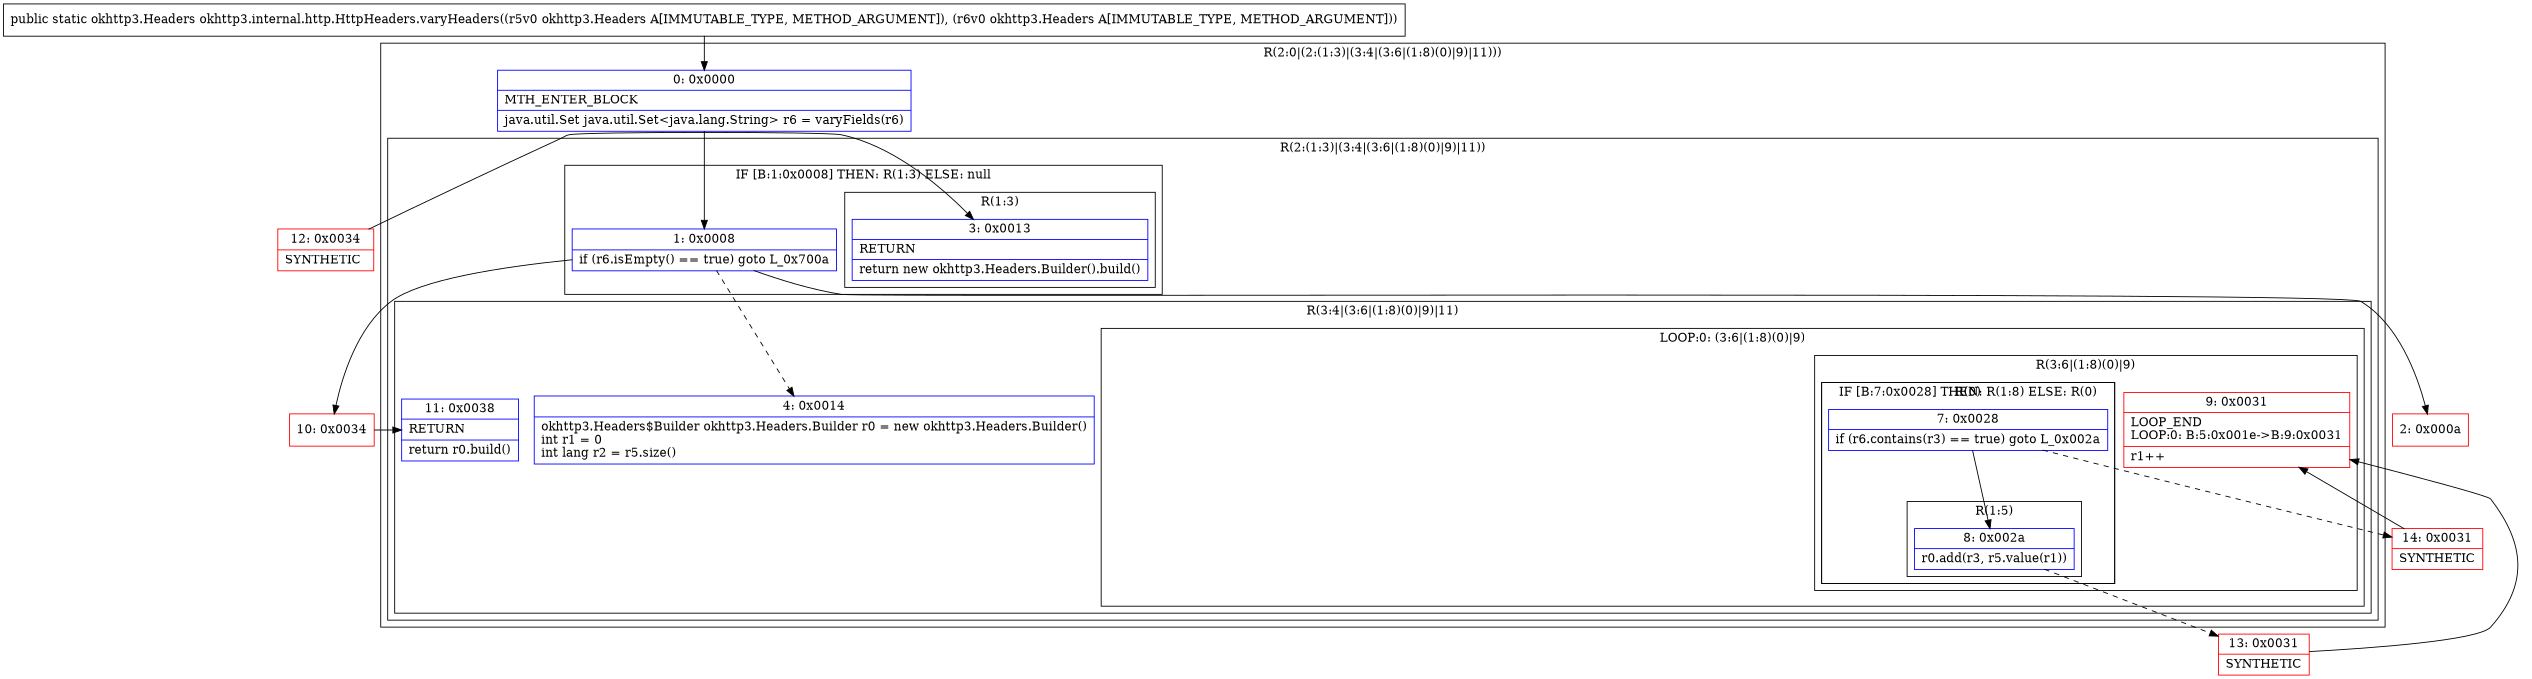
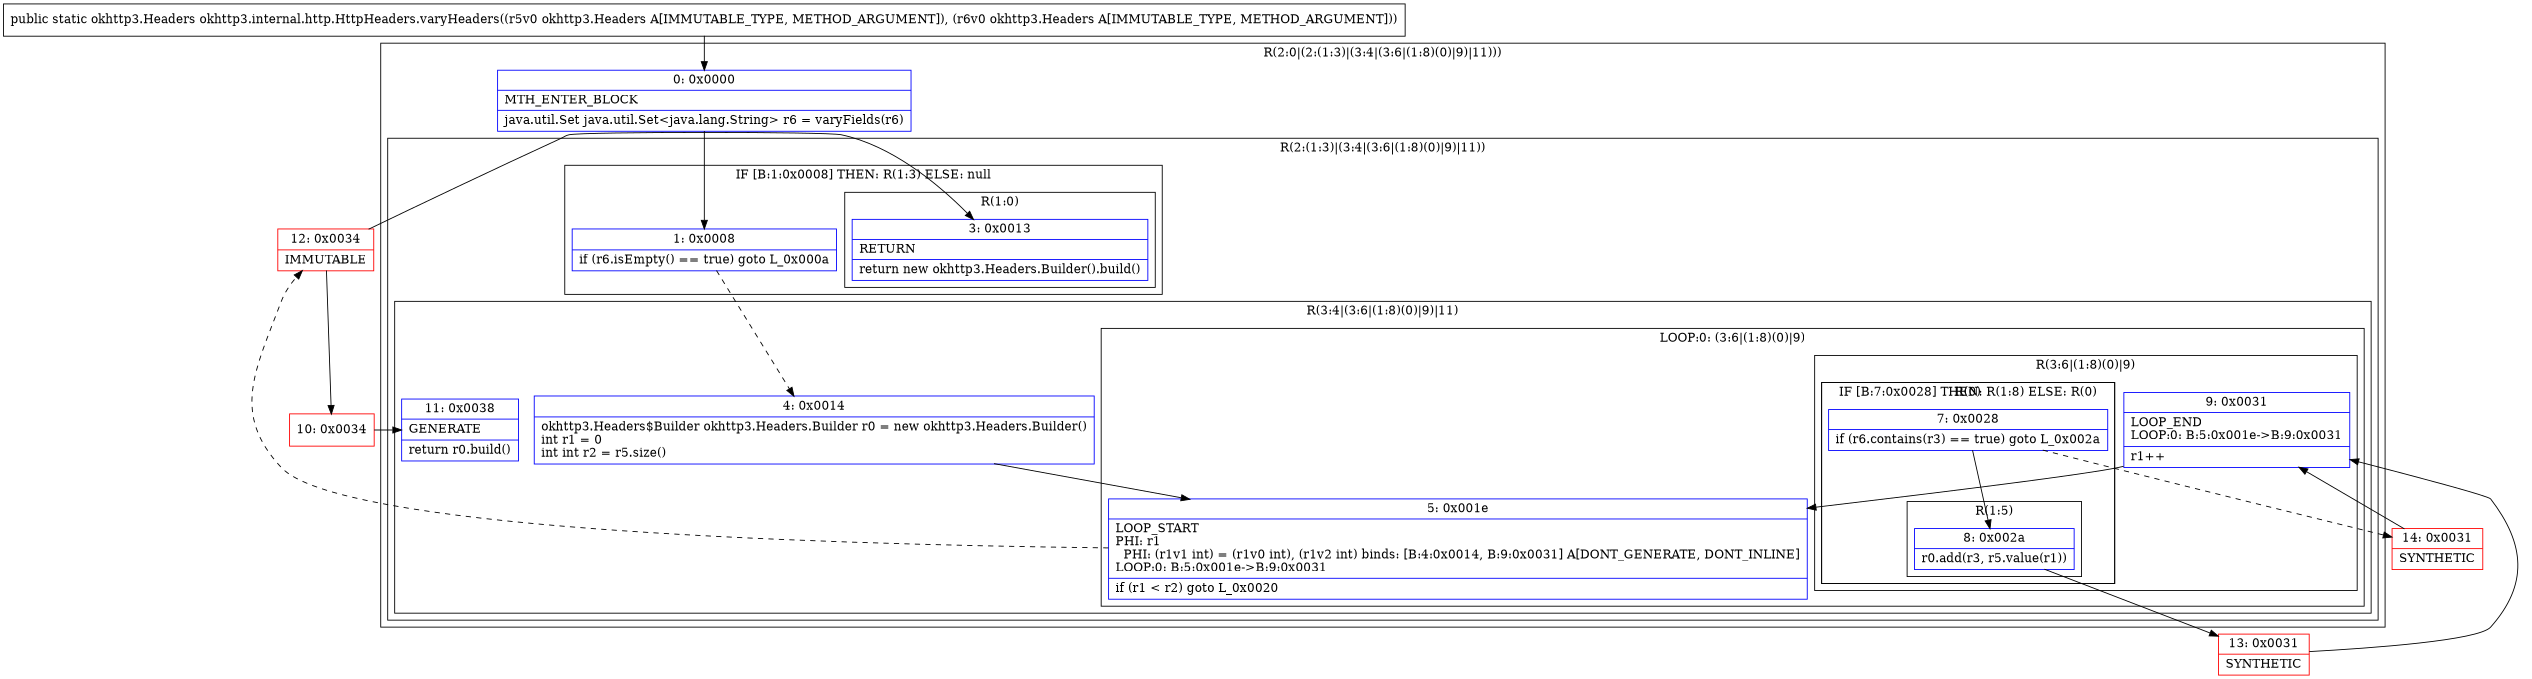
cluster "R(1:3)": label "R(1:3)" -> "R(1:0)"
node "12: 0x0034": text "SYNTHETIC" -> "IMMUTABLE"
node "1: 0x0008": text "if (r6.isEmpty() == true) goto L_0x700a" -> "if (r6.isEmpty() == true) goto L_0x000a"
edge "1: 0x0008" -> "10: 0x0034": now "12: 0x0034" -> "10: 0x0034"
node "11: 0x0038": text "RETURN" -> "GENERATE"
node "9: 0x0031": color red -> blue
node "2: 0x000a": removed
node "4: 0x0014": text "int lang r2 = r5.size()" -> "int int r2 = r5.size()"
node "5: 0x001e": added
edge "8: 0x002a" -> "13: 0x0031": style dashed -> solid
